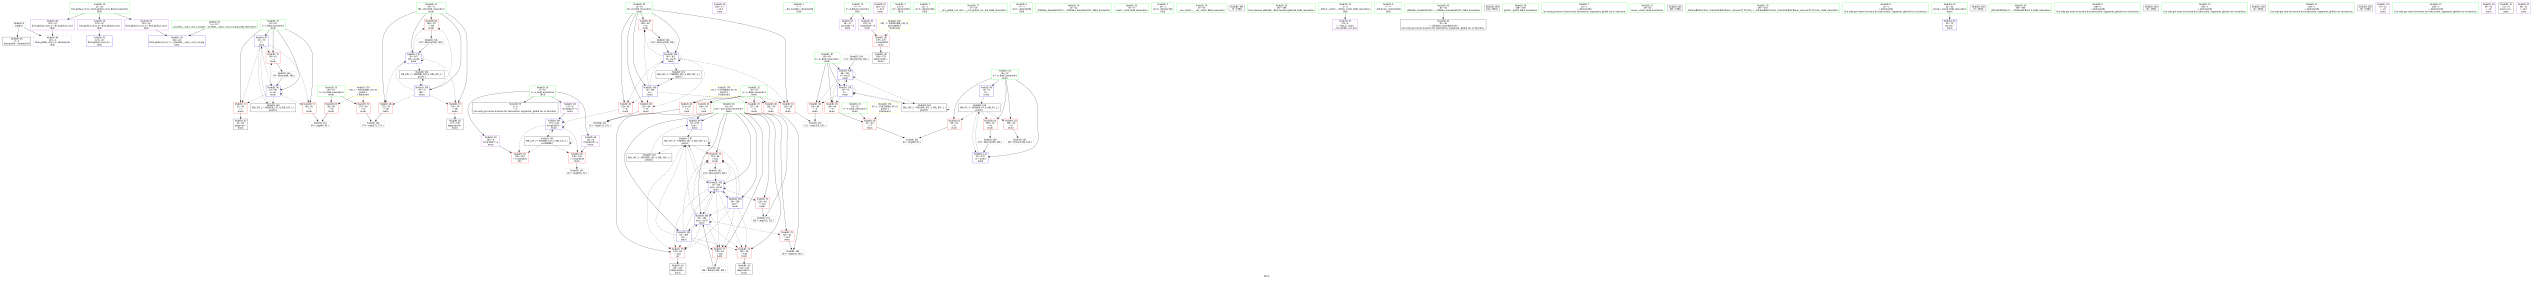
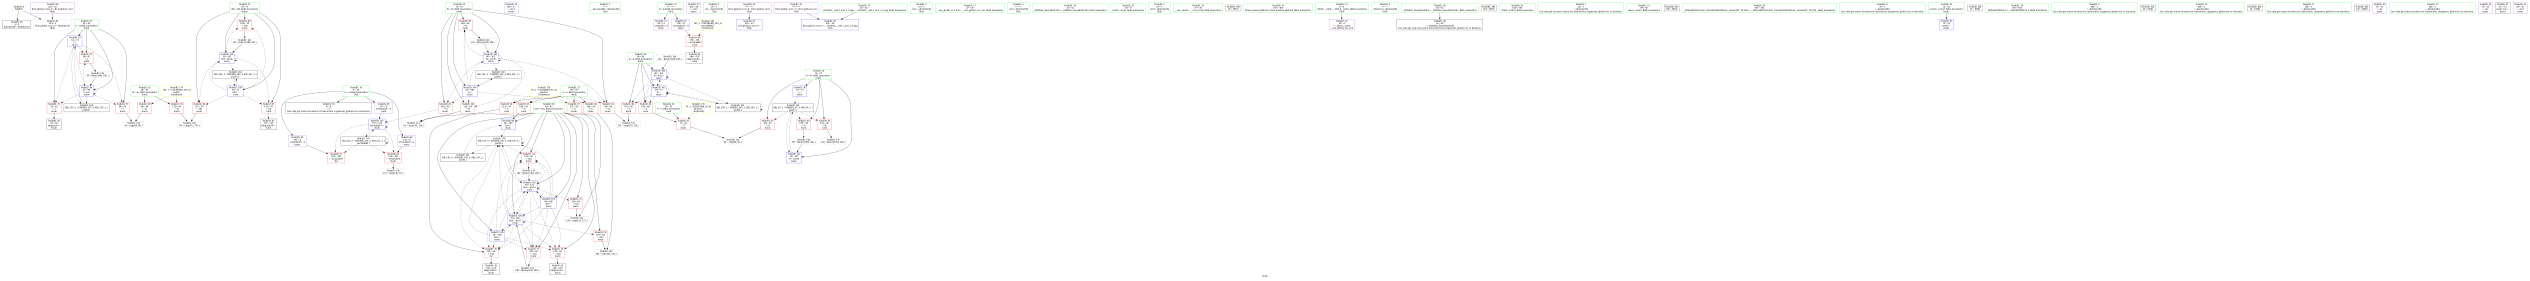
node "NodeID: 16": removed
